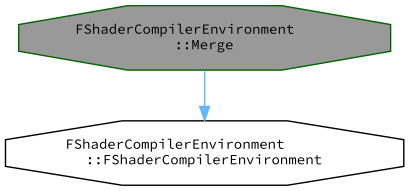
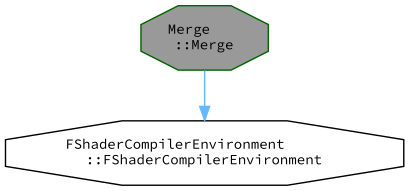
node "FShaderCompilerEnvironment ::Merge": label "FShaderCompilerEnvironment ::Merge" -> "Merge ::Merge"
